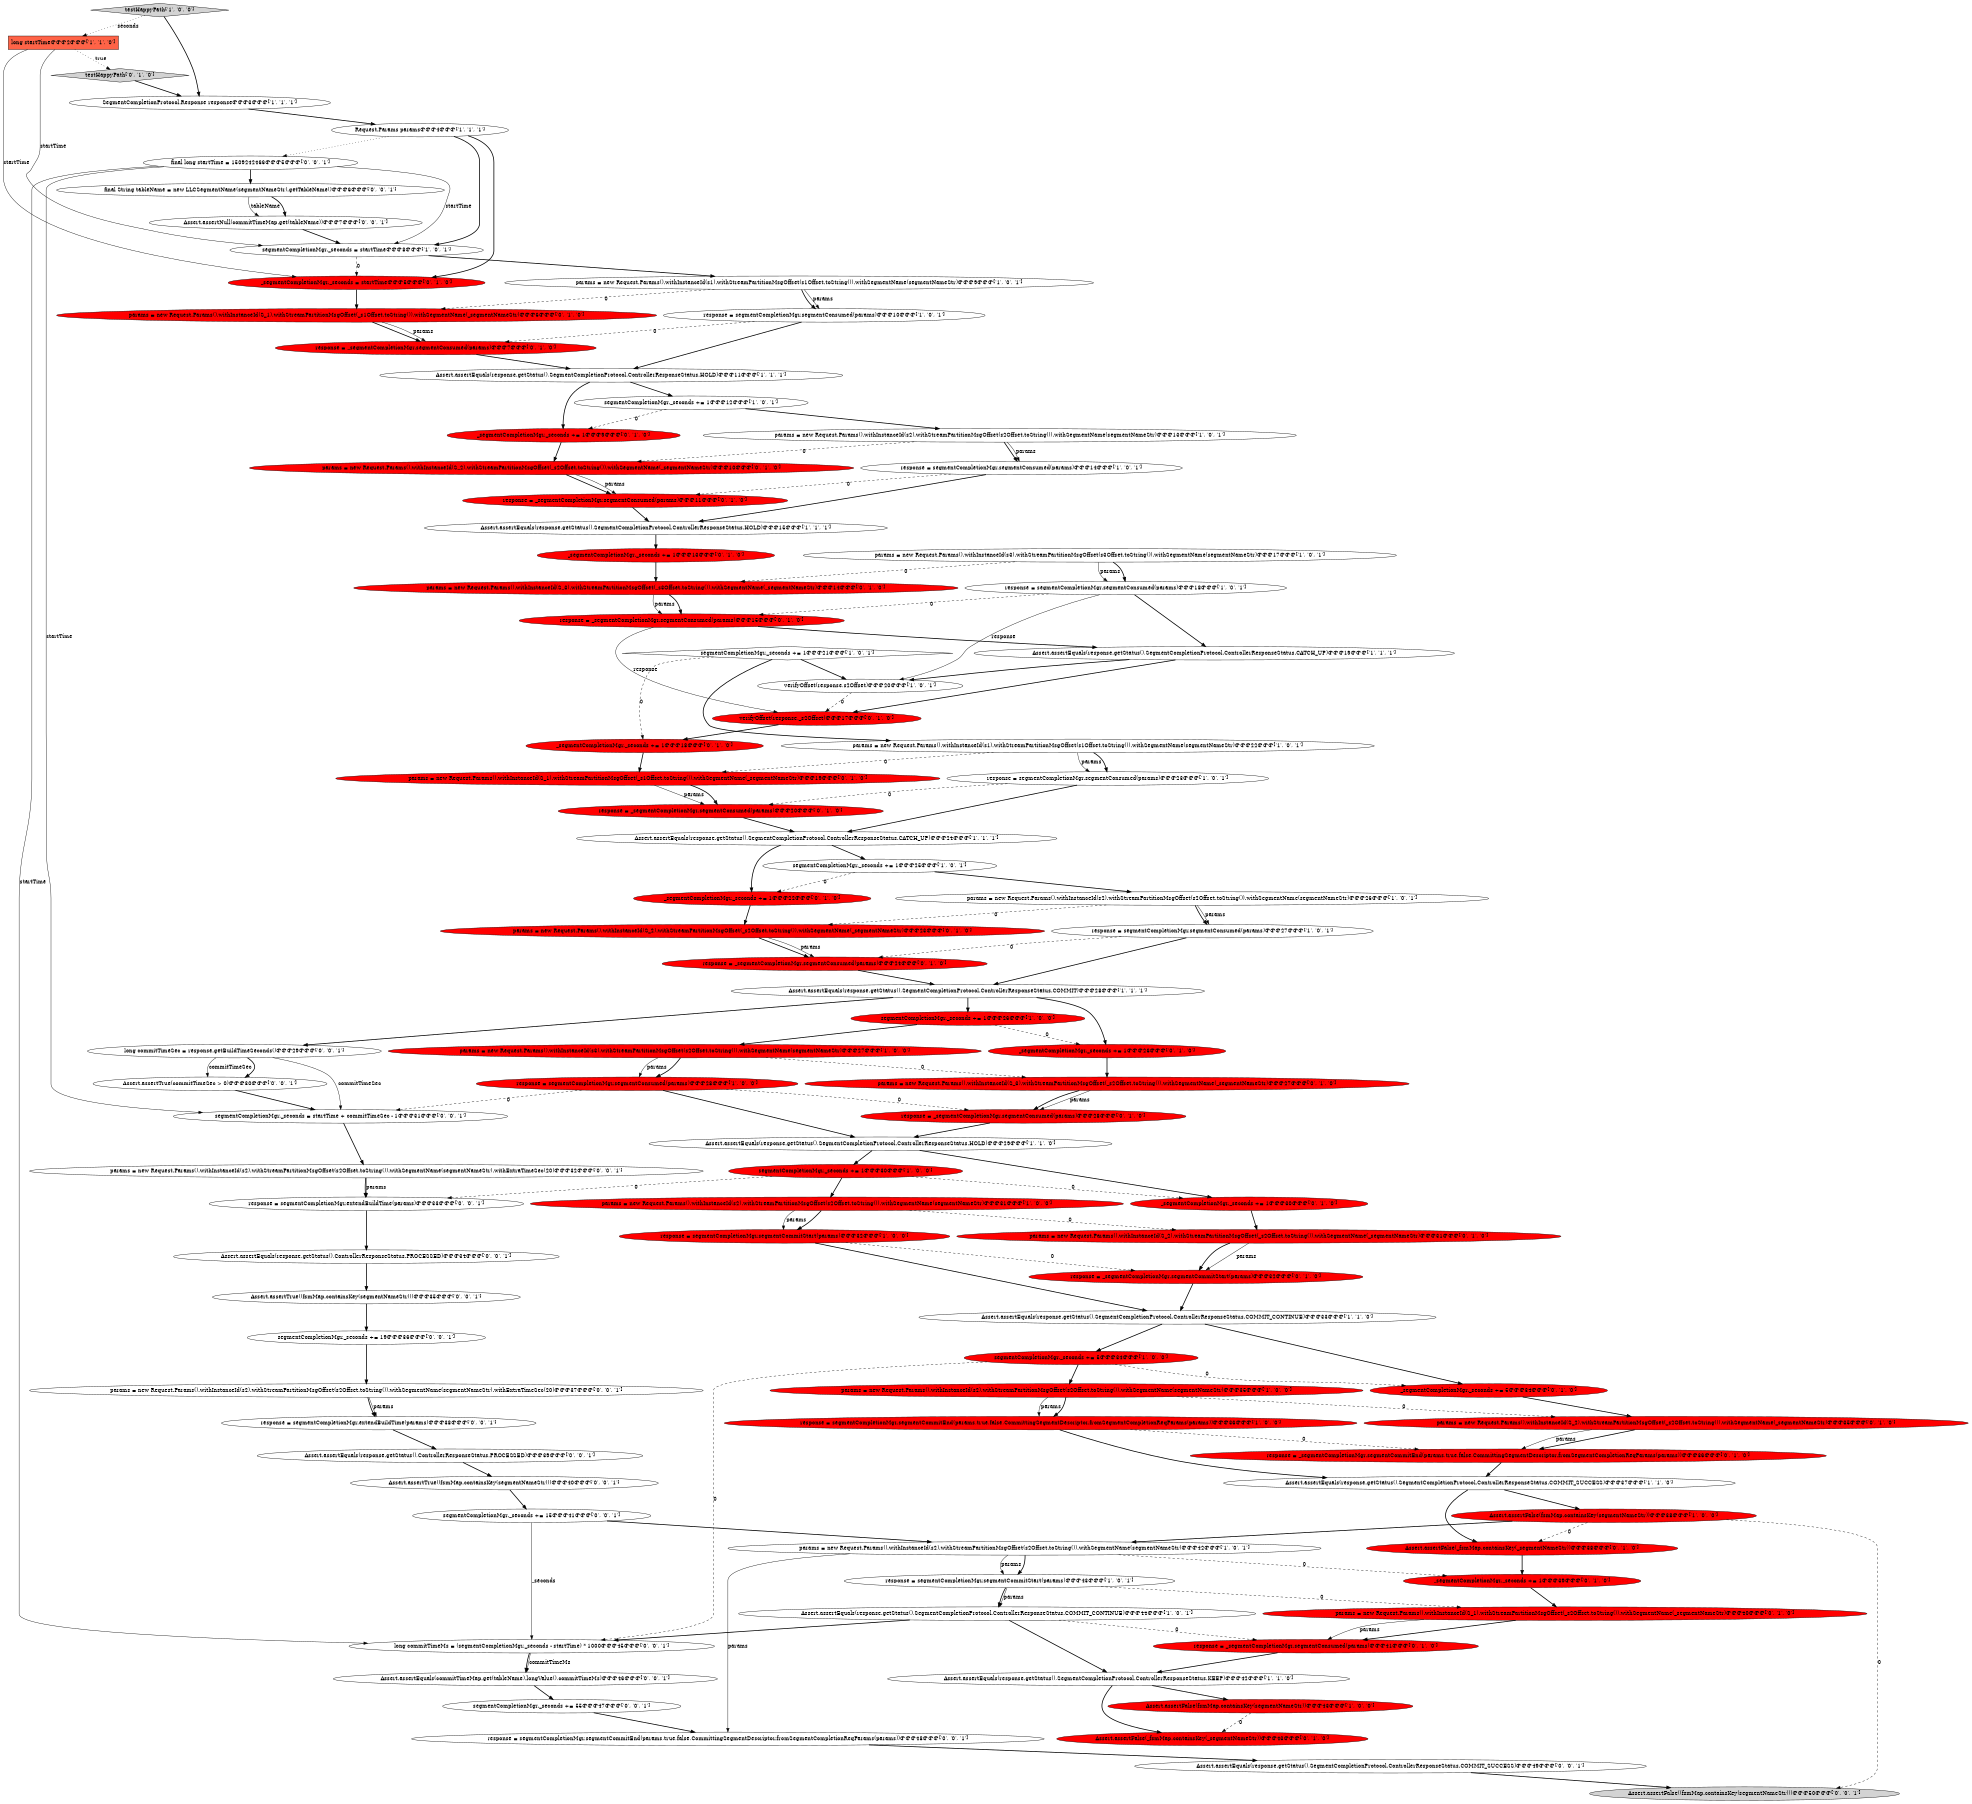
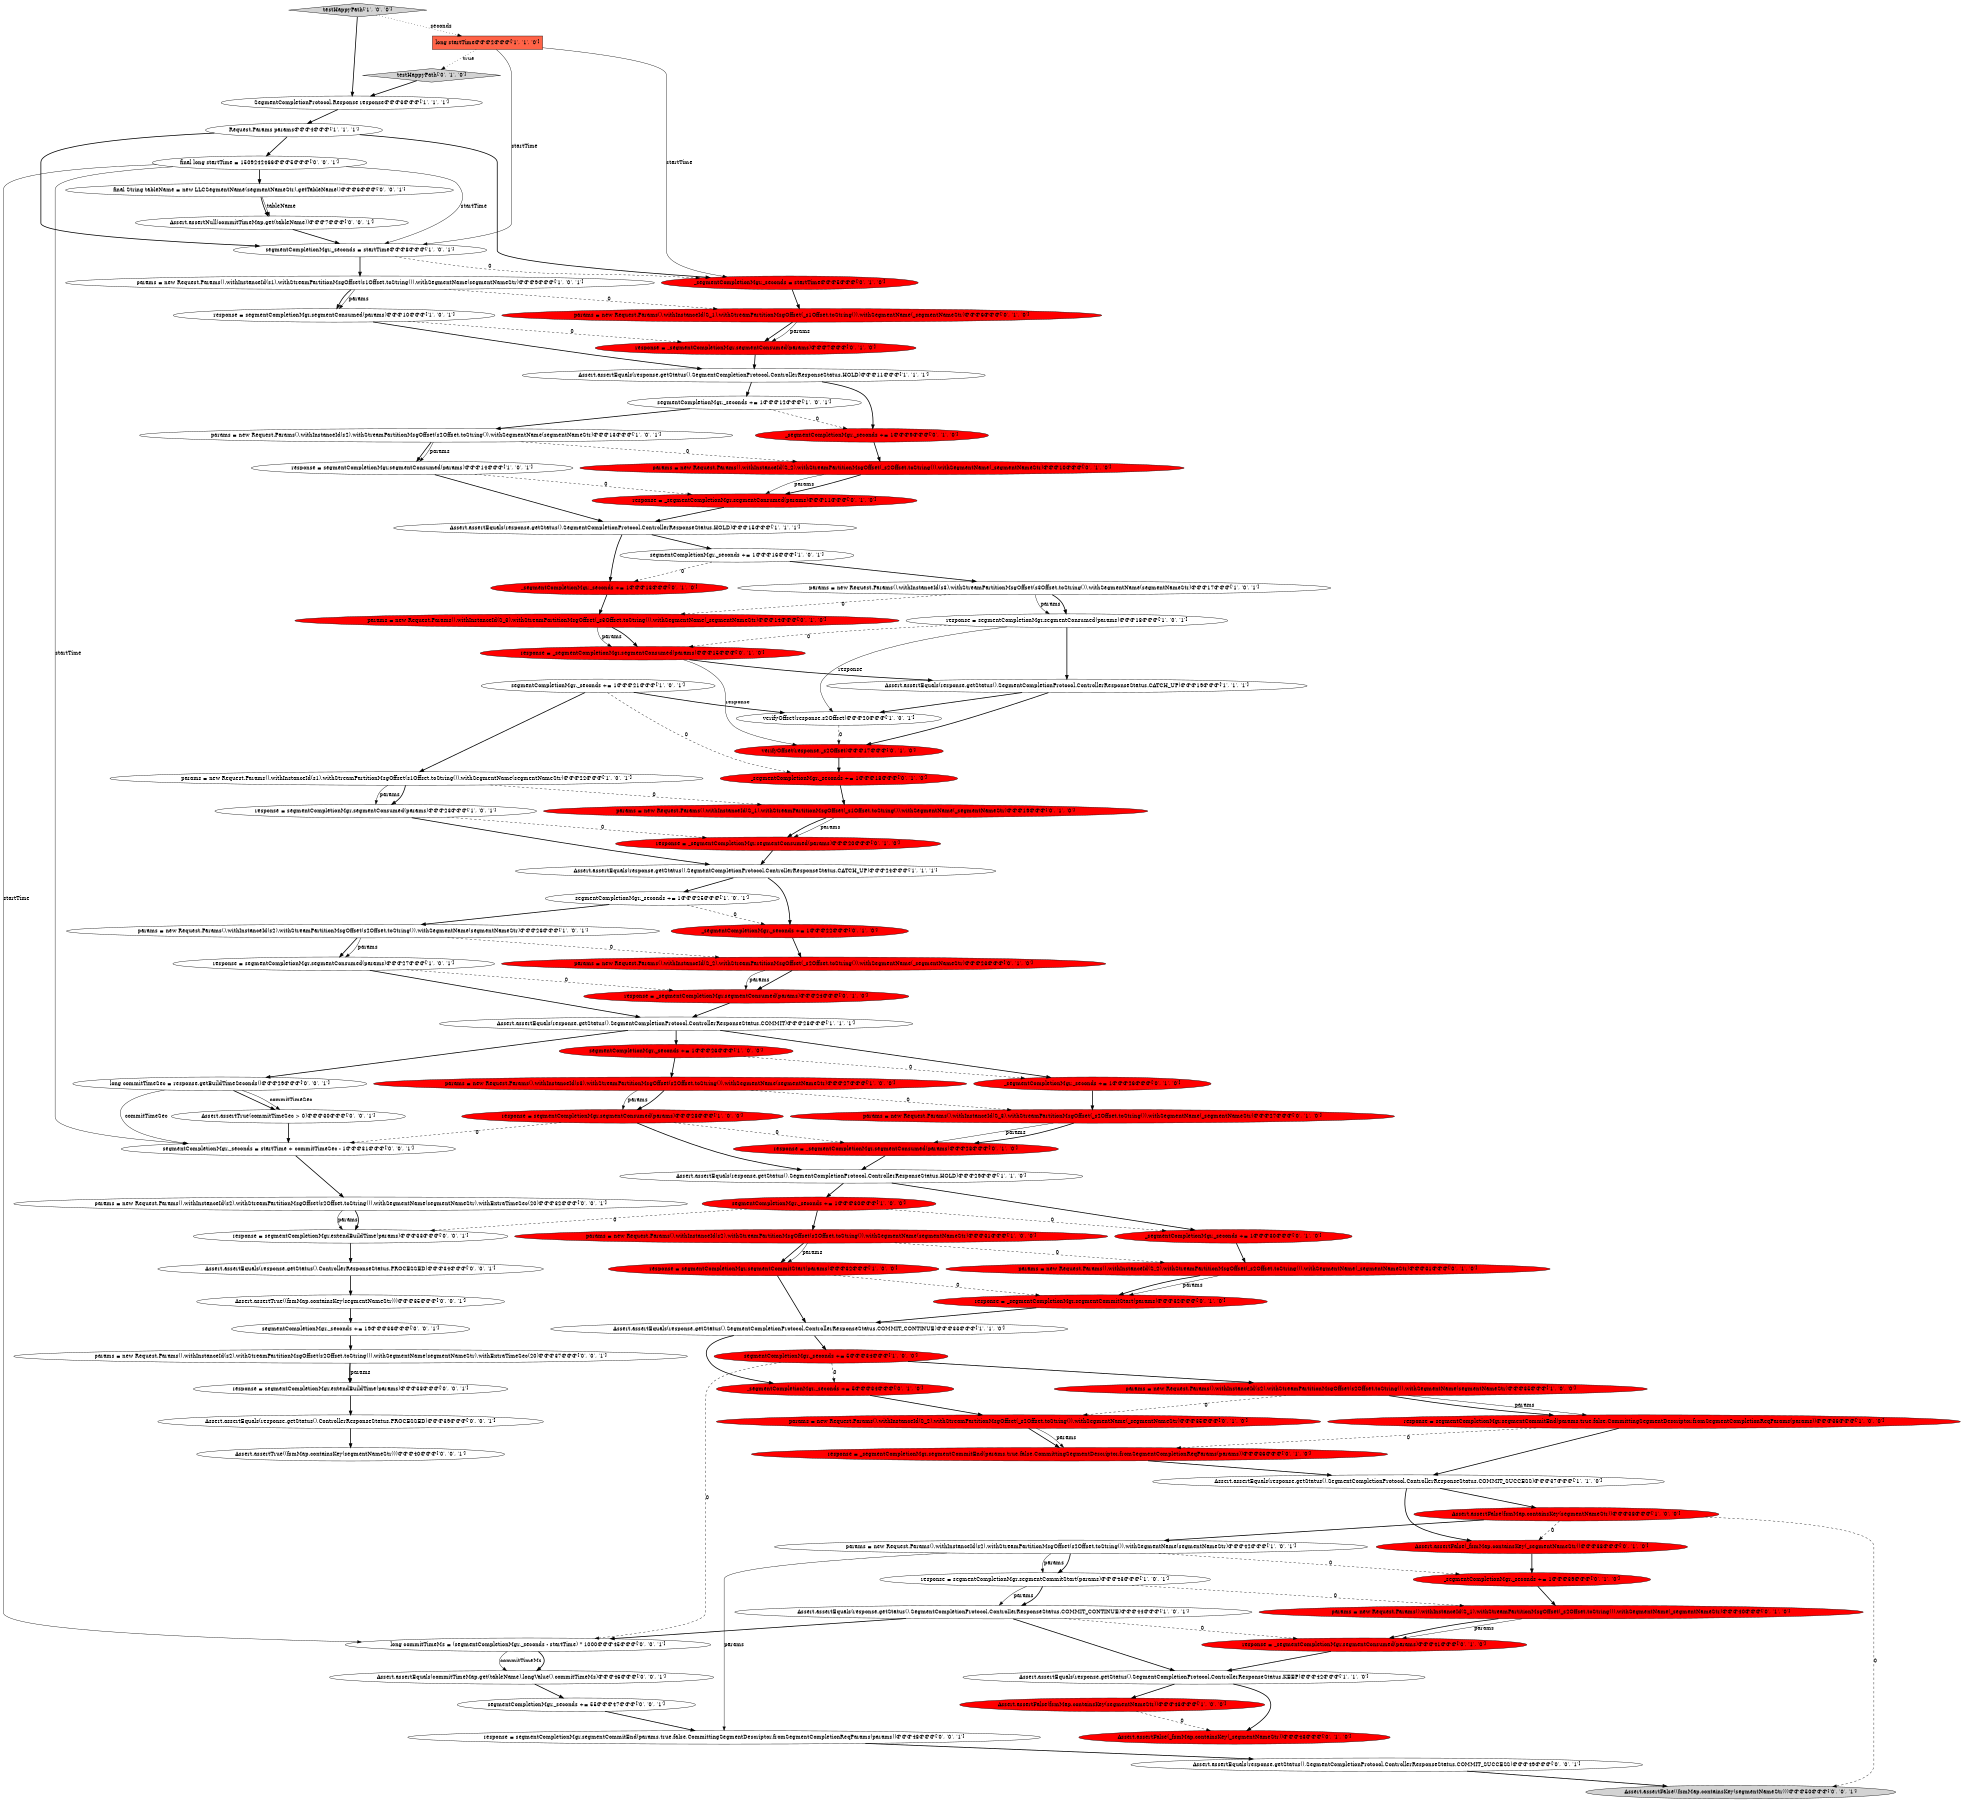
edge "Request.Params params@@@4@@@['1', '1', '1']" -> "final long startTime = 1509242466@@@5@@@['0', '0', '1']": style dotted -> bold
node "segmentCompletionMgr._seconds += 1@@@16@@@['1', '0', '1']": added
node "segmentCompletionMgr._seconds += 1@@@21@@@['1', '0', '1']": shape diamond -> ellipse
node "segmentCompletionMgr._seconds += 15@@@41@@@['0', '0', '1']": removed
